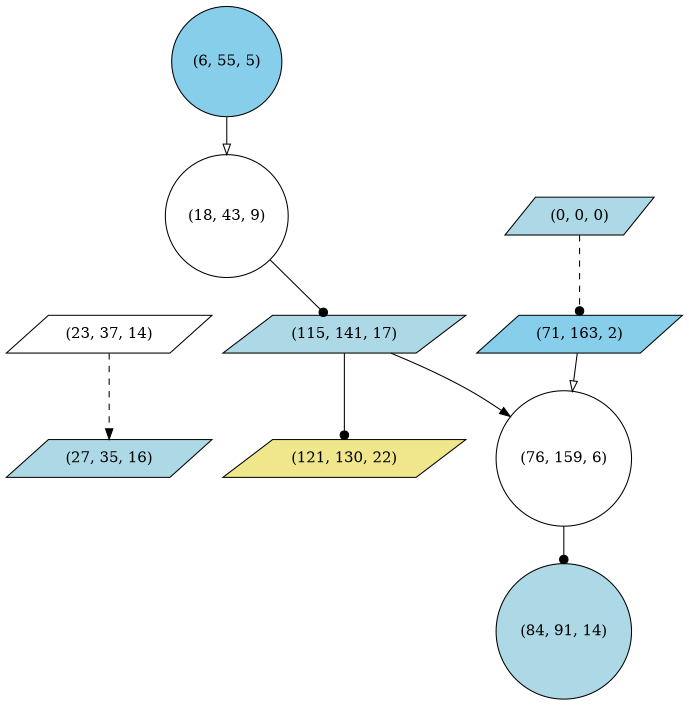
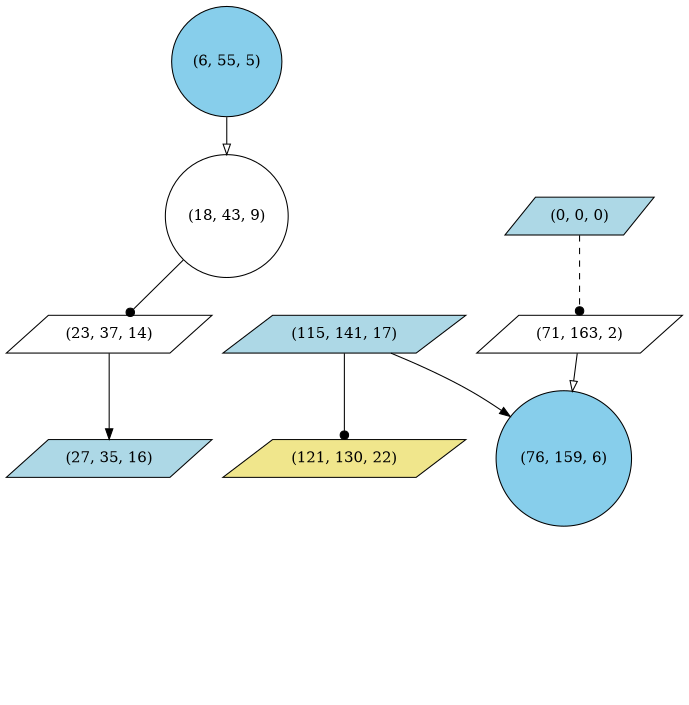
edge "(18, 43, 9)" -> "(115, 141, 17)": now "(18, 43, 9)" -> "(23, 37, 14)"
node "(71, 163, 2)": fillcolor skyblue -> white
edge "(23, 37, 14)" -> "(27, 35, 16)": style dashed -> solid
node "(76, 159, 6)": fillcolor white -> skyblue
node "(84, 91, 14)": removed
